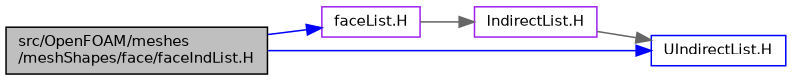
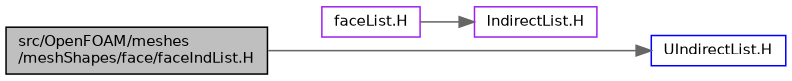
edge "src/OpenFOAM/meshes /meshShapes/face/faceIndList.H" -> "faceList.H": removed
edge "IndirectList.H" -> "UIndirectList.H": removed
edge "src/OpenFOAM/meshes /meshShapes/face/faceIndList.H" -> "UIndirectList.H": color blue -> gray40
